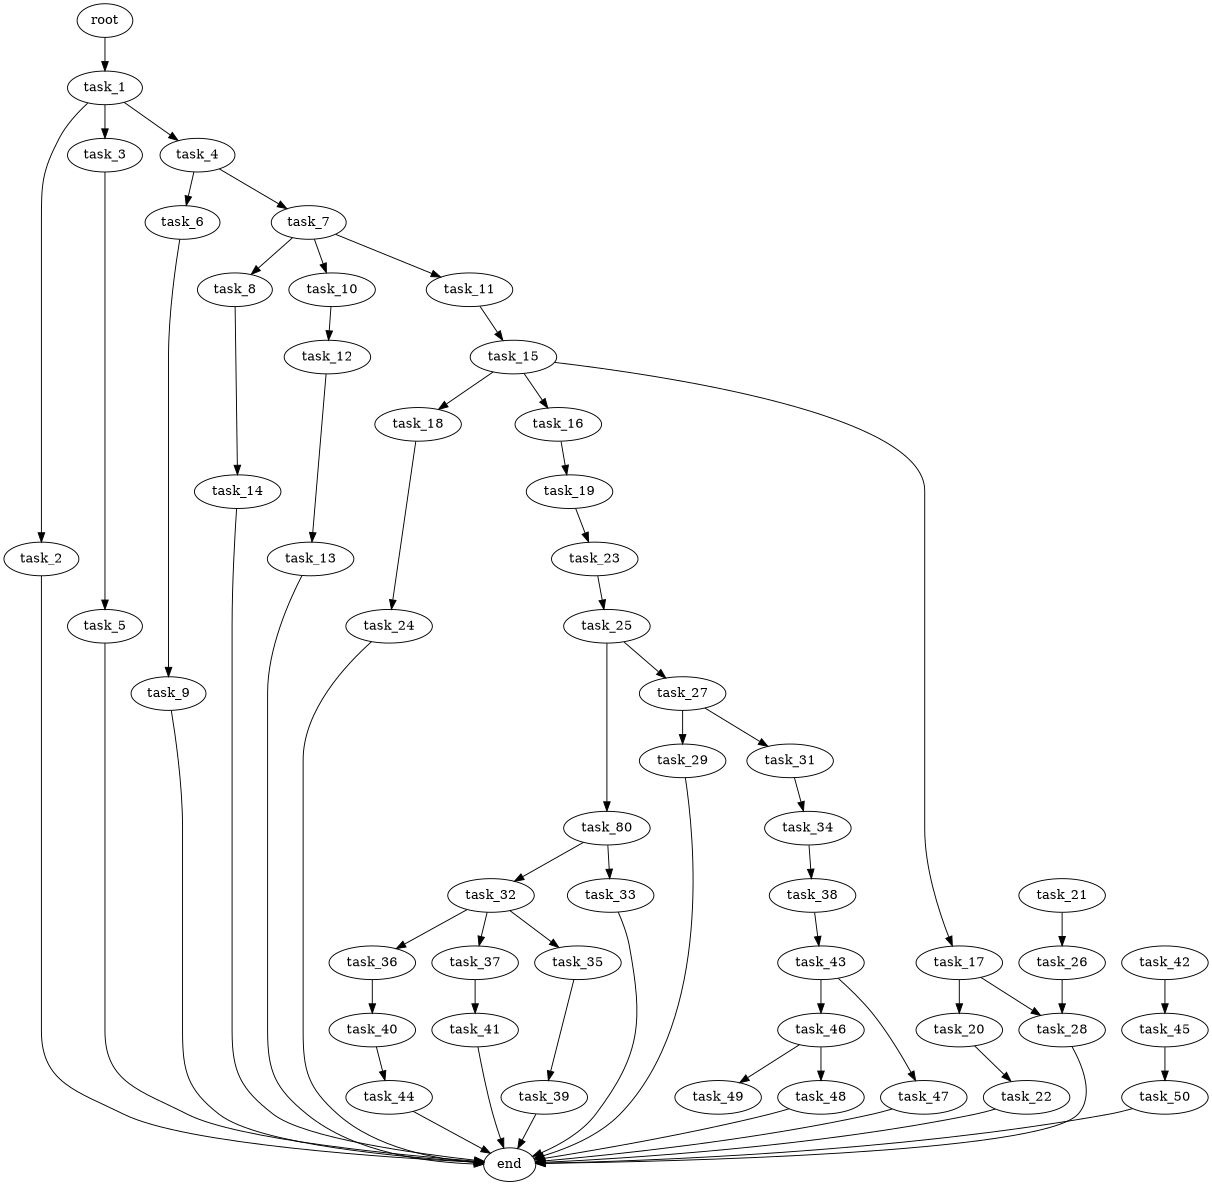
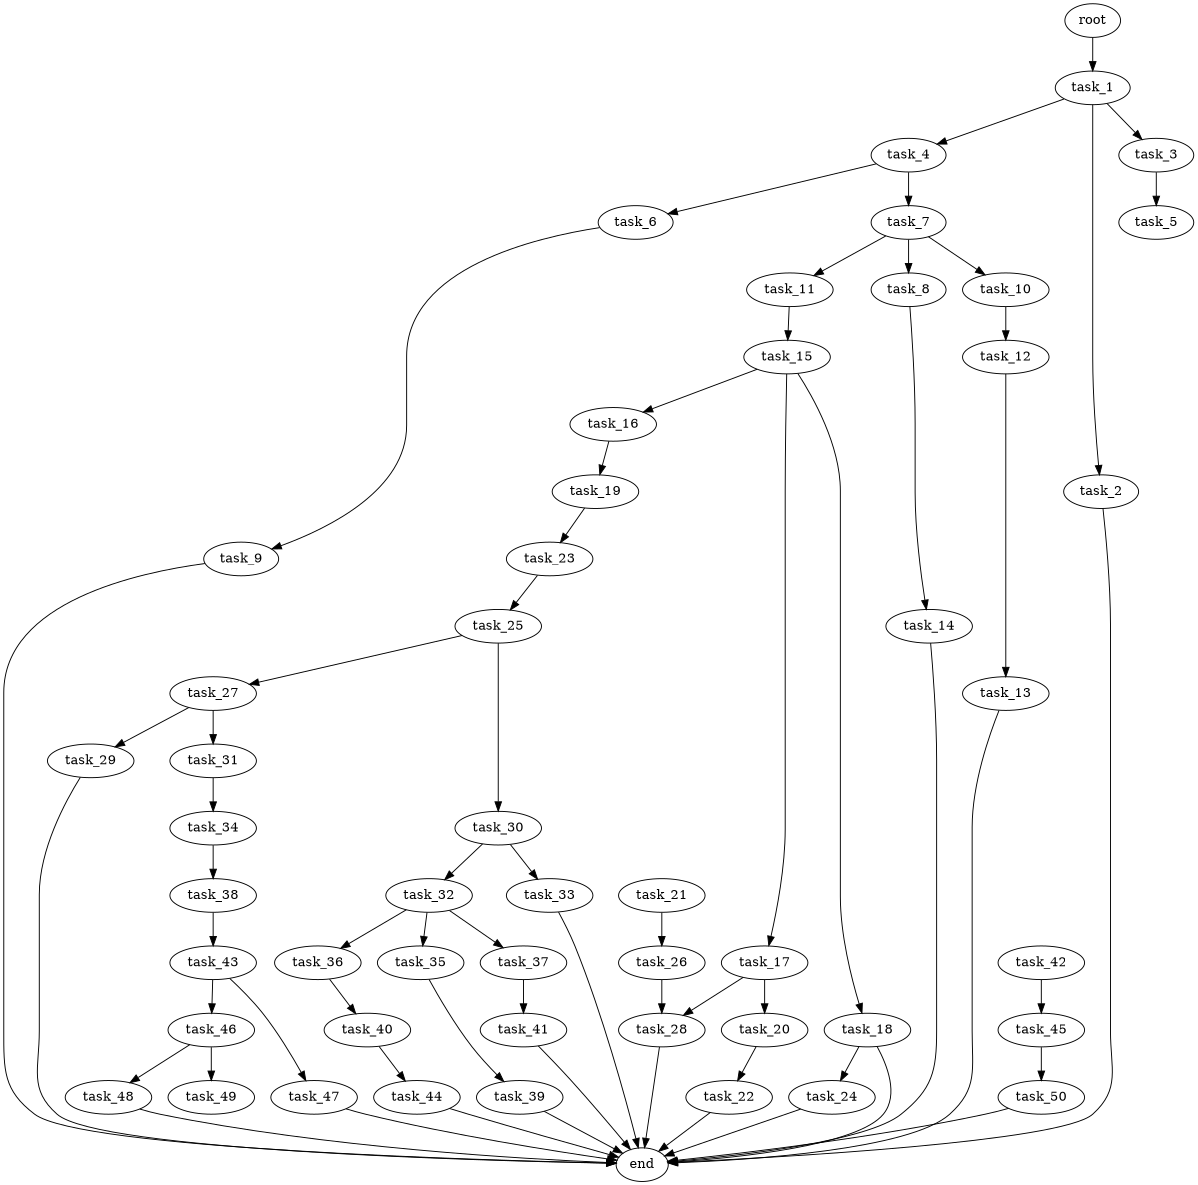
node "task_80": label "task_80" -> "task_30"
edge "task_5" -> "end": now "task_18" -> "end"
